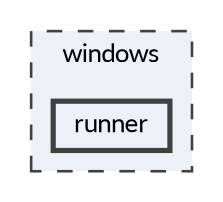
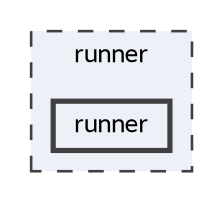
cluster "windows": label "windows" -> "runner"
